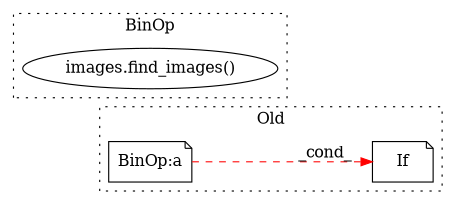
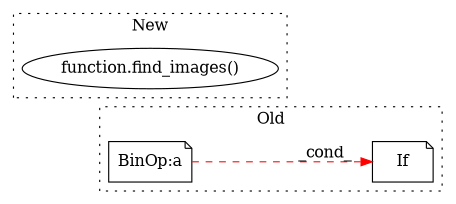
cluster "BinOp": label "BinOp" -> "New"
node "images.find_images()": label "images.find_images()" -> "function.find_images()"
